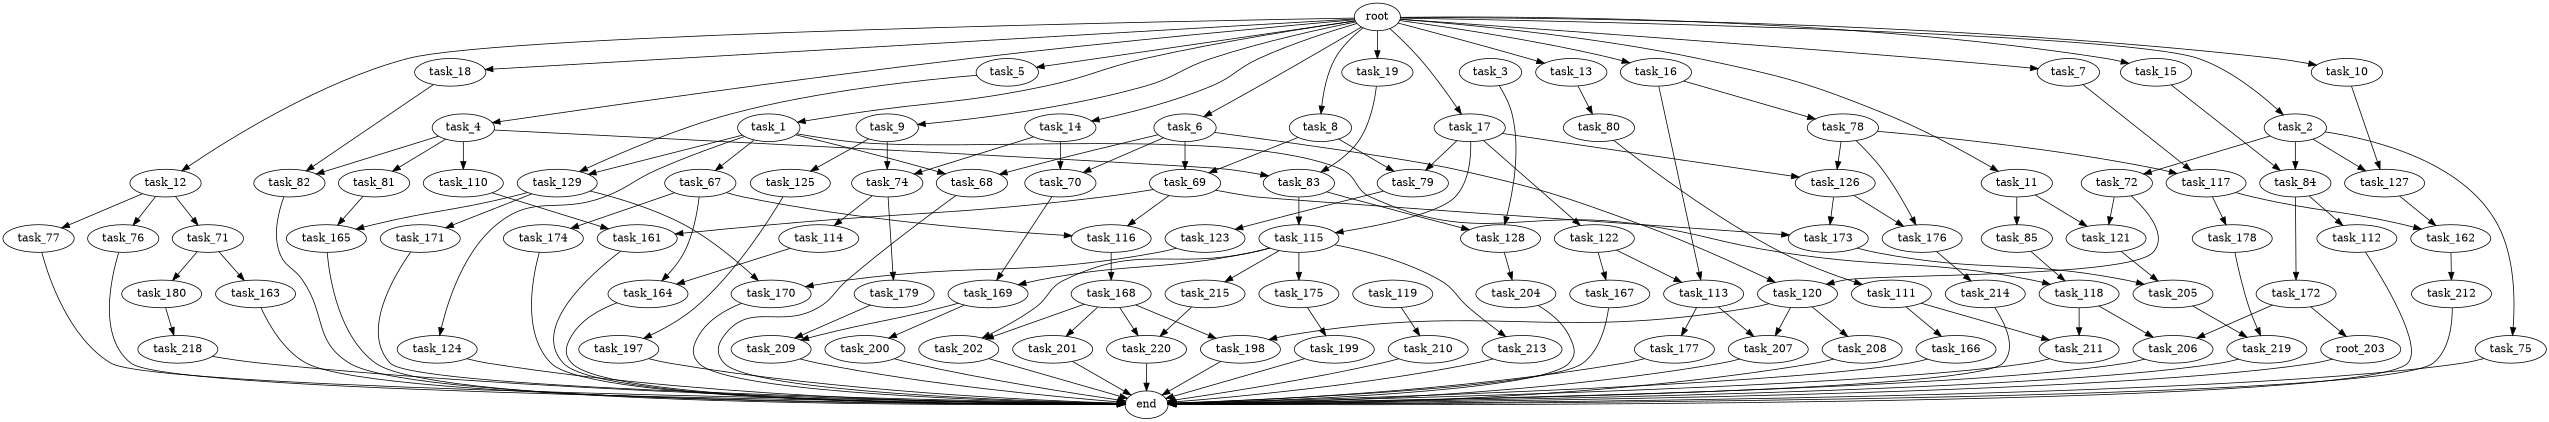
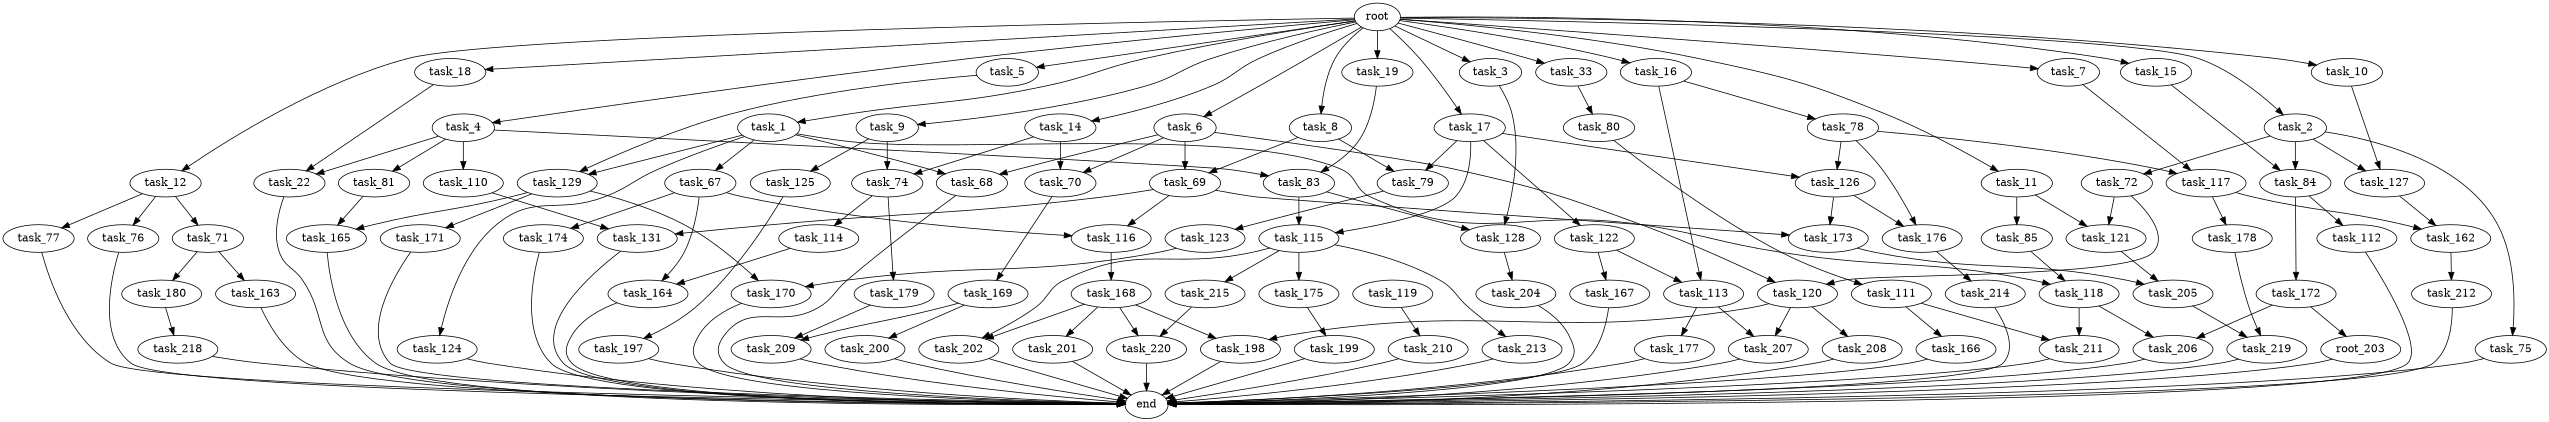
edge "root" -> "task_3": added
node "task_13": label "task_13" -> "task_33"
node "task_82": label "task_82" -> "task_22"
node "task_161": label "task_161" -> "task_131"
edge "task_115" -> "task_169": removed
